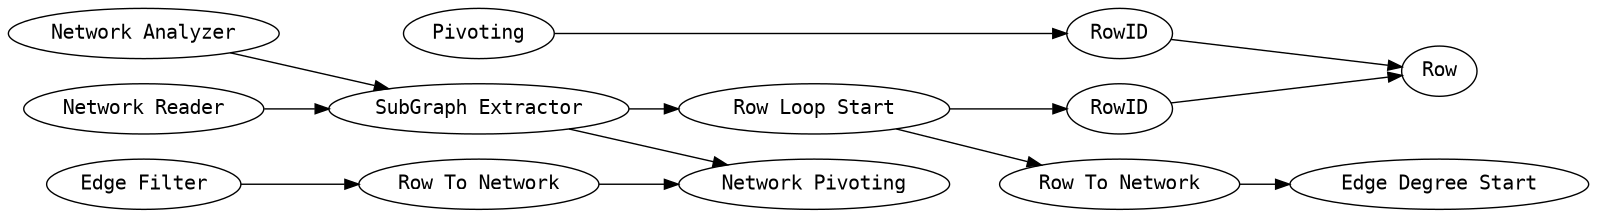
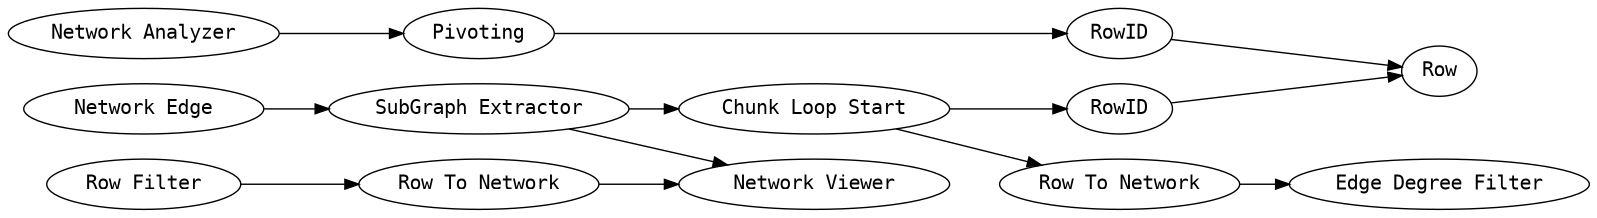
edge "Network Analyzer" -> "SubGraph Extractor": now "Network Analyzer" -> "Pivoting"
node "Network Reader": label "Network Reader" -> "Network Edge"
node "Row Loop Start": label "Row Loop Start" -> "Chunk Loop Start"
node "Edge Filter": label "Edge Filter" -> "Row Filter"
node "Network Pivoting": label "Network Pivoting" -> "Network Viewer"
node "Edge Degree Start": label "Edge Degree Start" -> "Edge Degree Filter"
